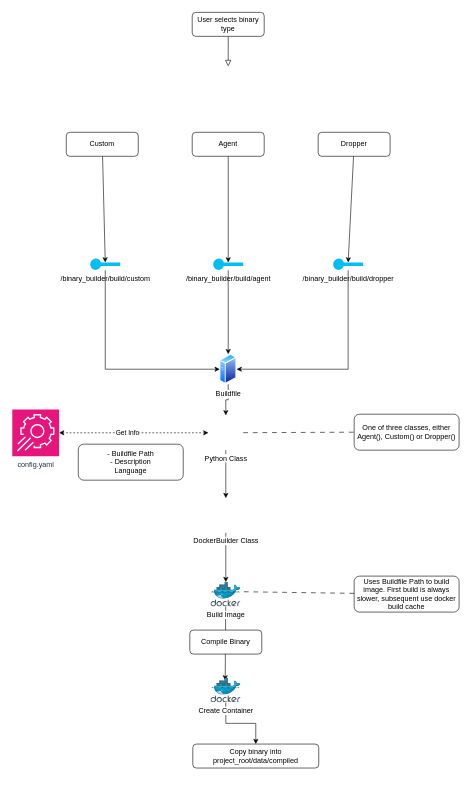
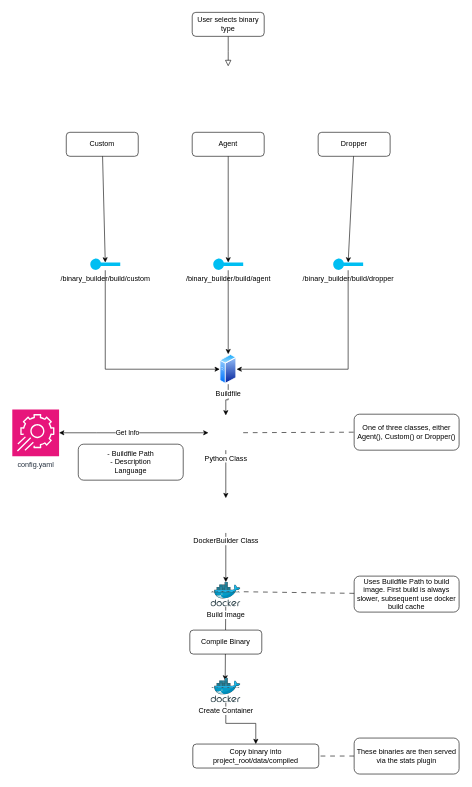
edge "config.yaml" -- "Python Class": style dashed -> solid
edge "Copy binary into project_root/data/compiled" -- "These binaries are then served via the stats plugin": added
node "These binaries are then served via the stats plugin": added
